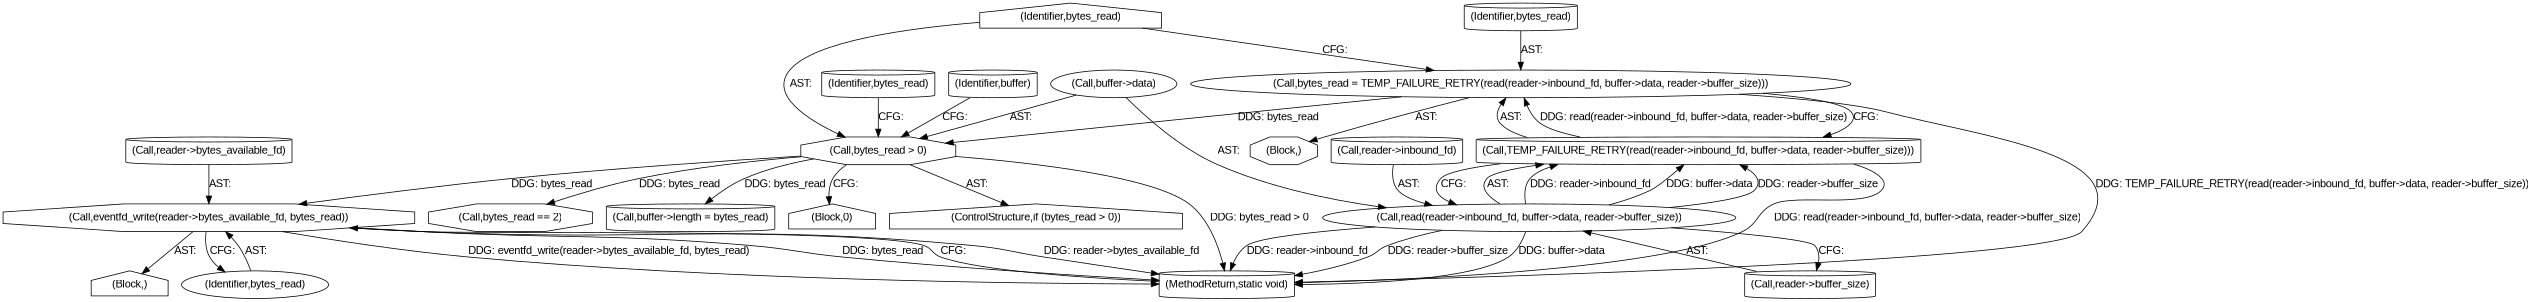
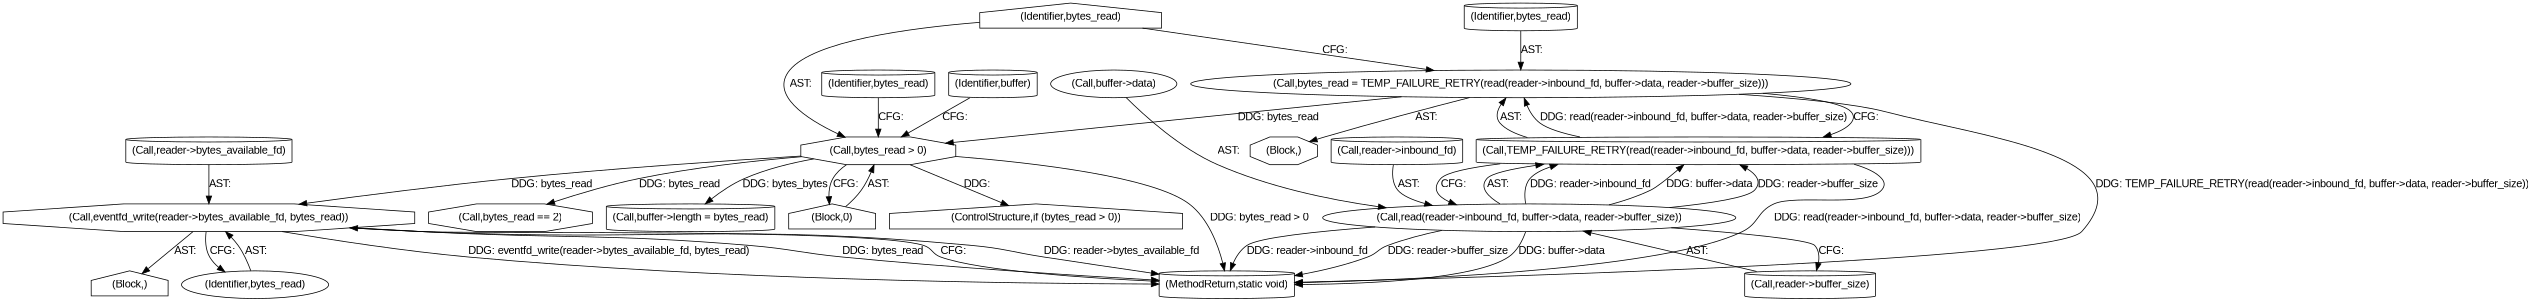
edge "(Call,buffer->data)" -> "(Call,bytes_read > 0)": now "(Block,0)" -> "(Call,bytes_read > 0)"
edge "(Call,bytes_read > 0)" -> "(Call,buffer->length = bytes_read)": label "DDG: bytes_read" -> "DDG: bytes_bytes"
edge "(Call,bytes_read > 0)" -> "(ControlStructure,if (bytes_read > 0))": label "AST: " -> "DDG: "
